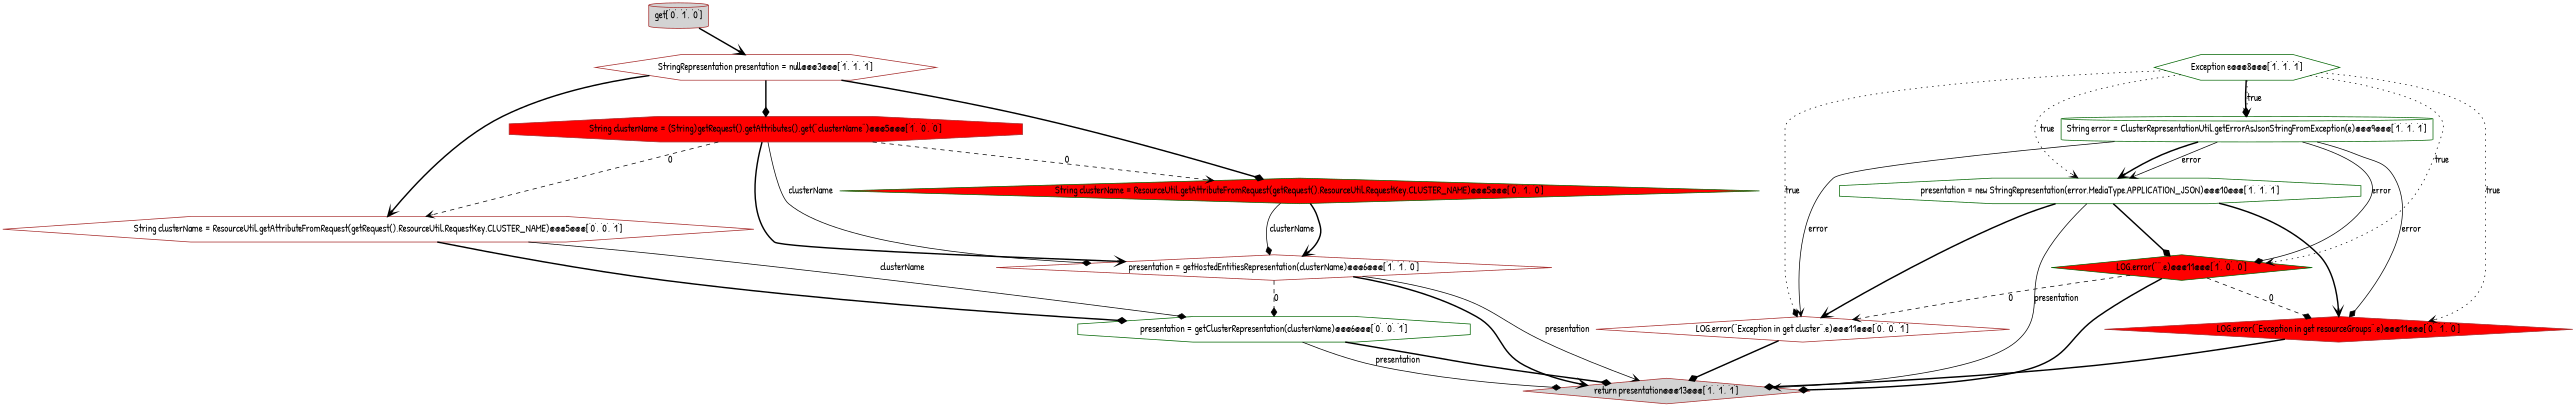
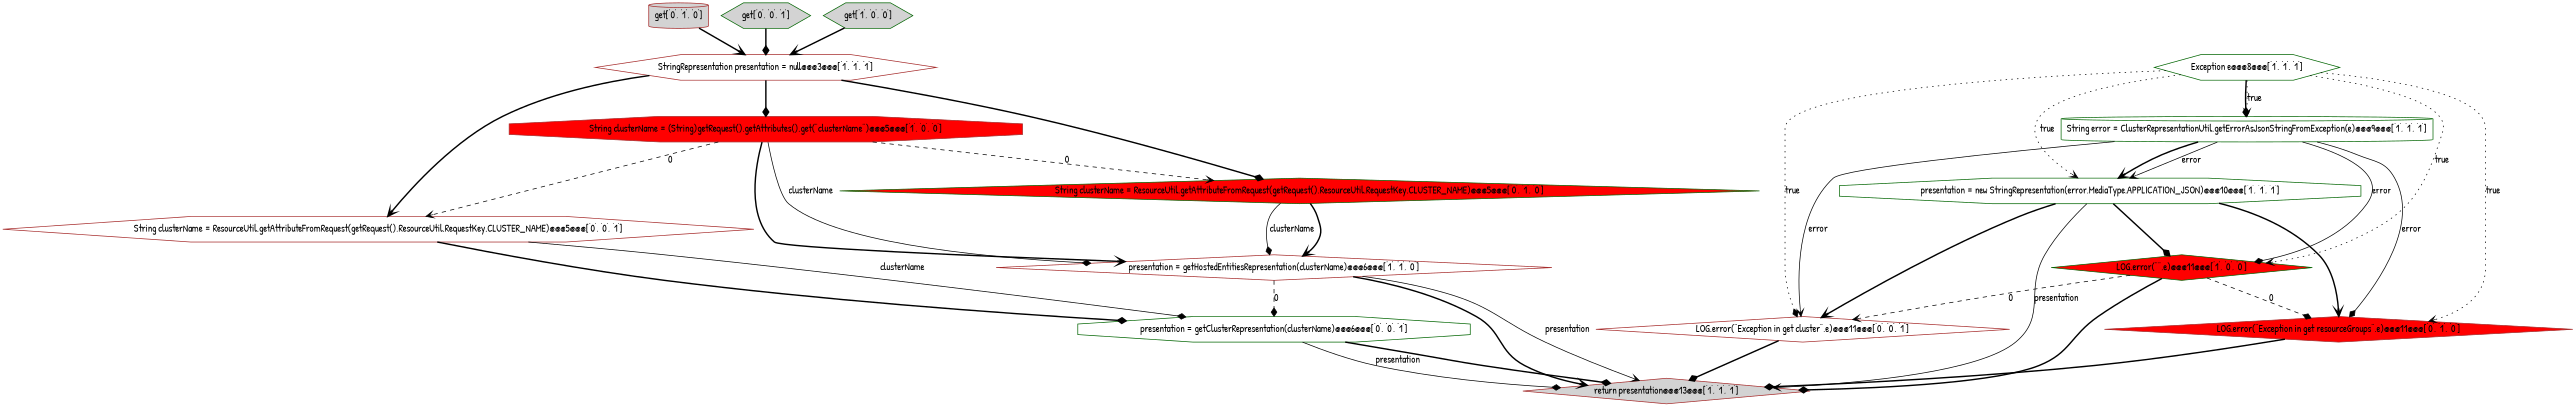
node "get['0', '0', '1']": added
node "get['1', '0', '0']": added
